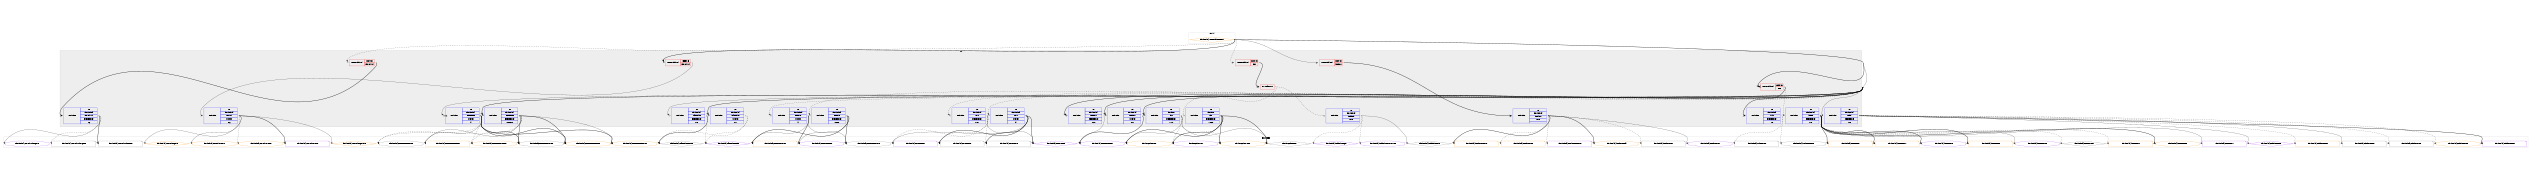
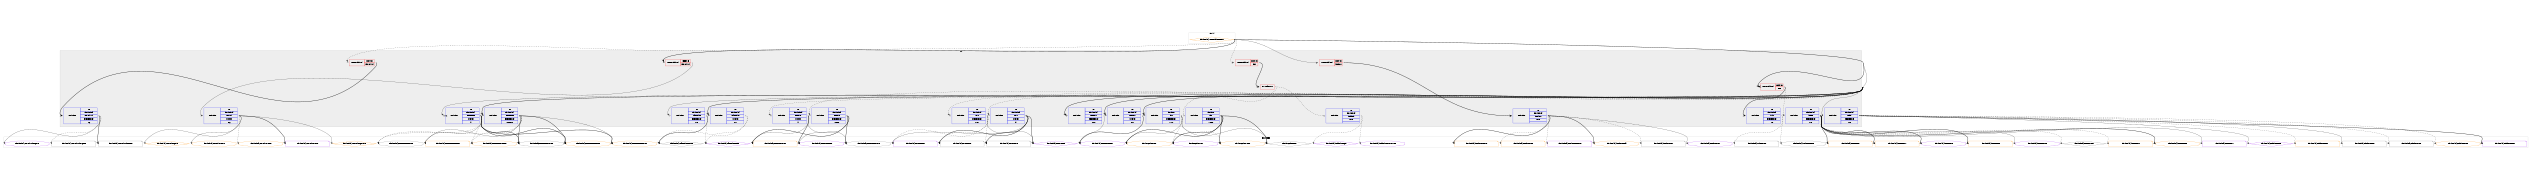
node "dev-haskell/haddock-2.17.2": removed
